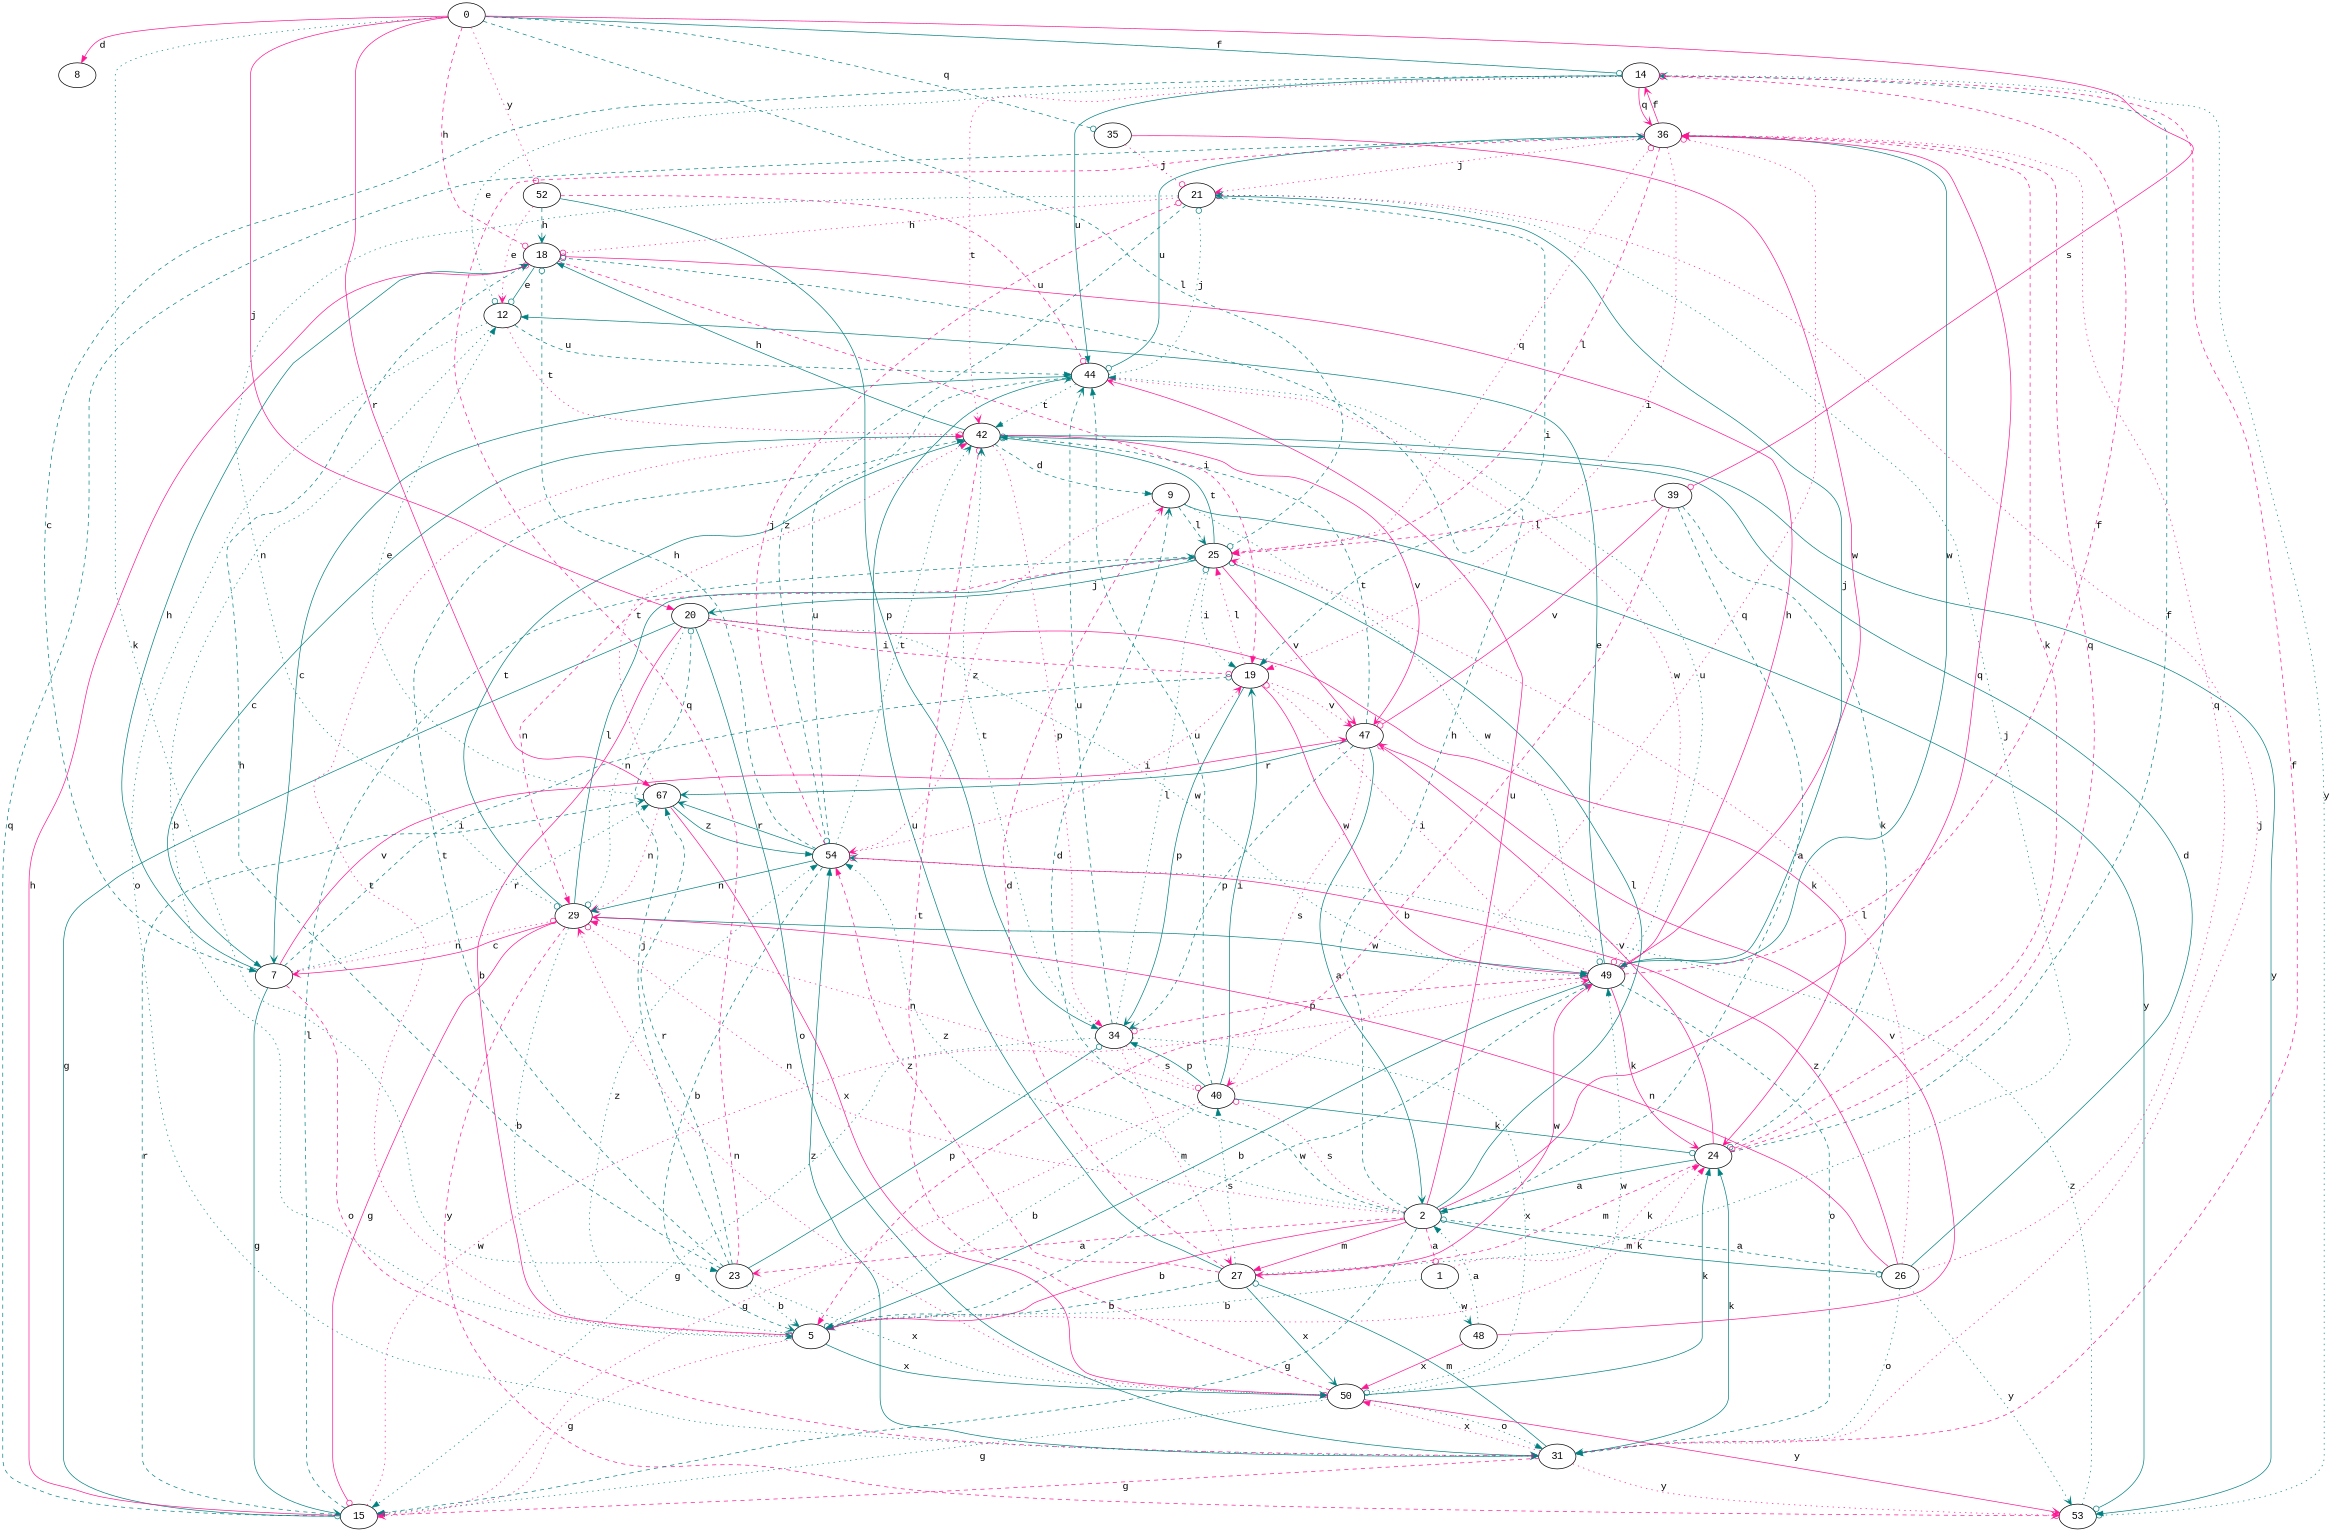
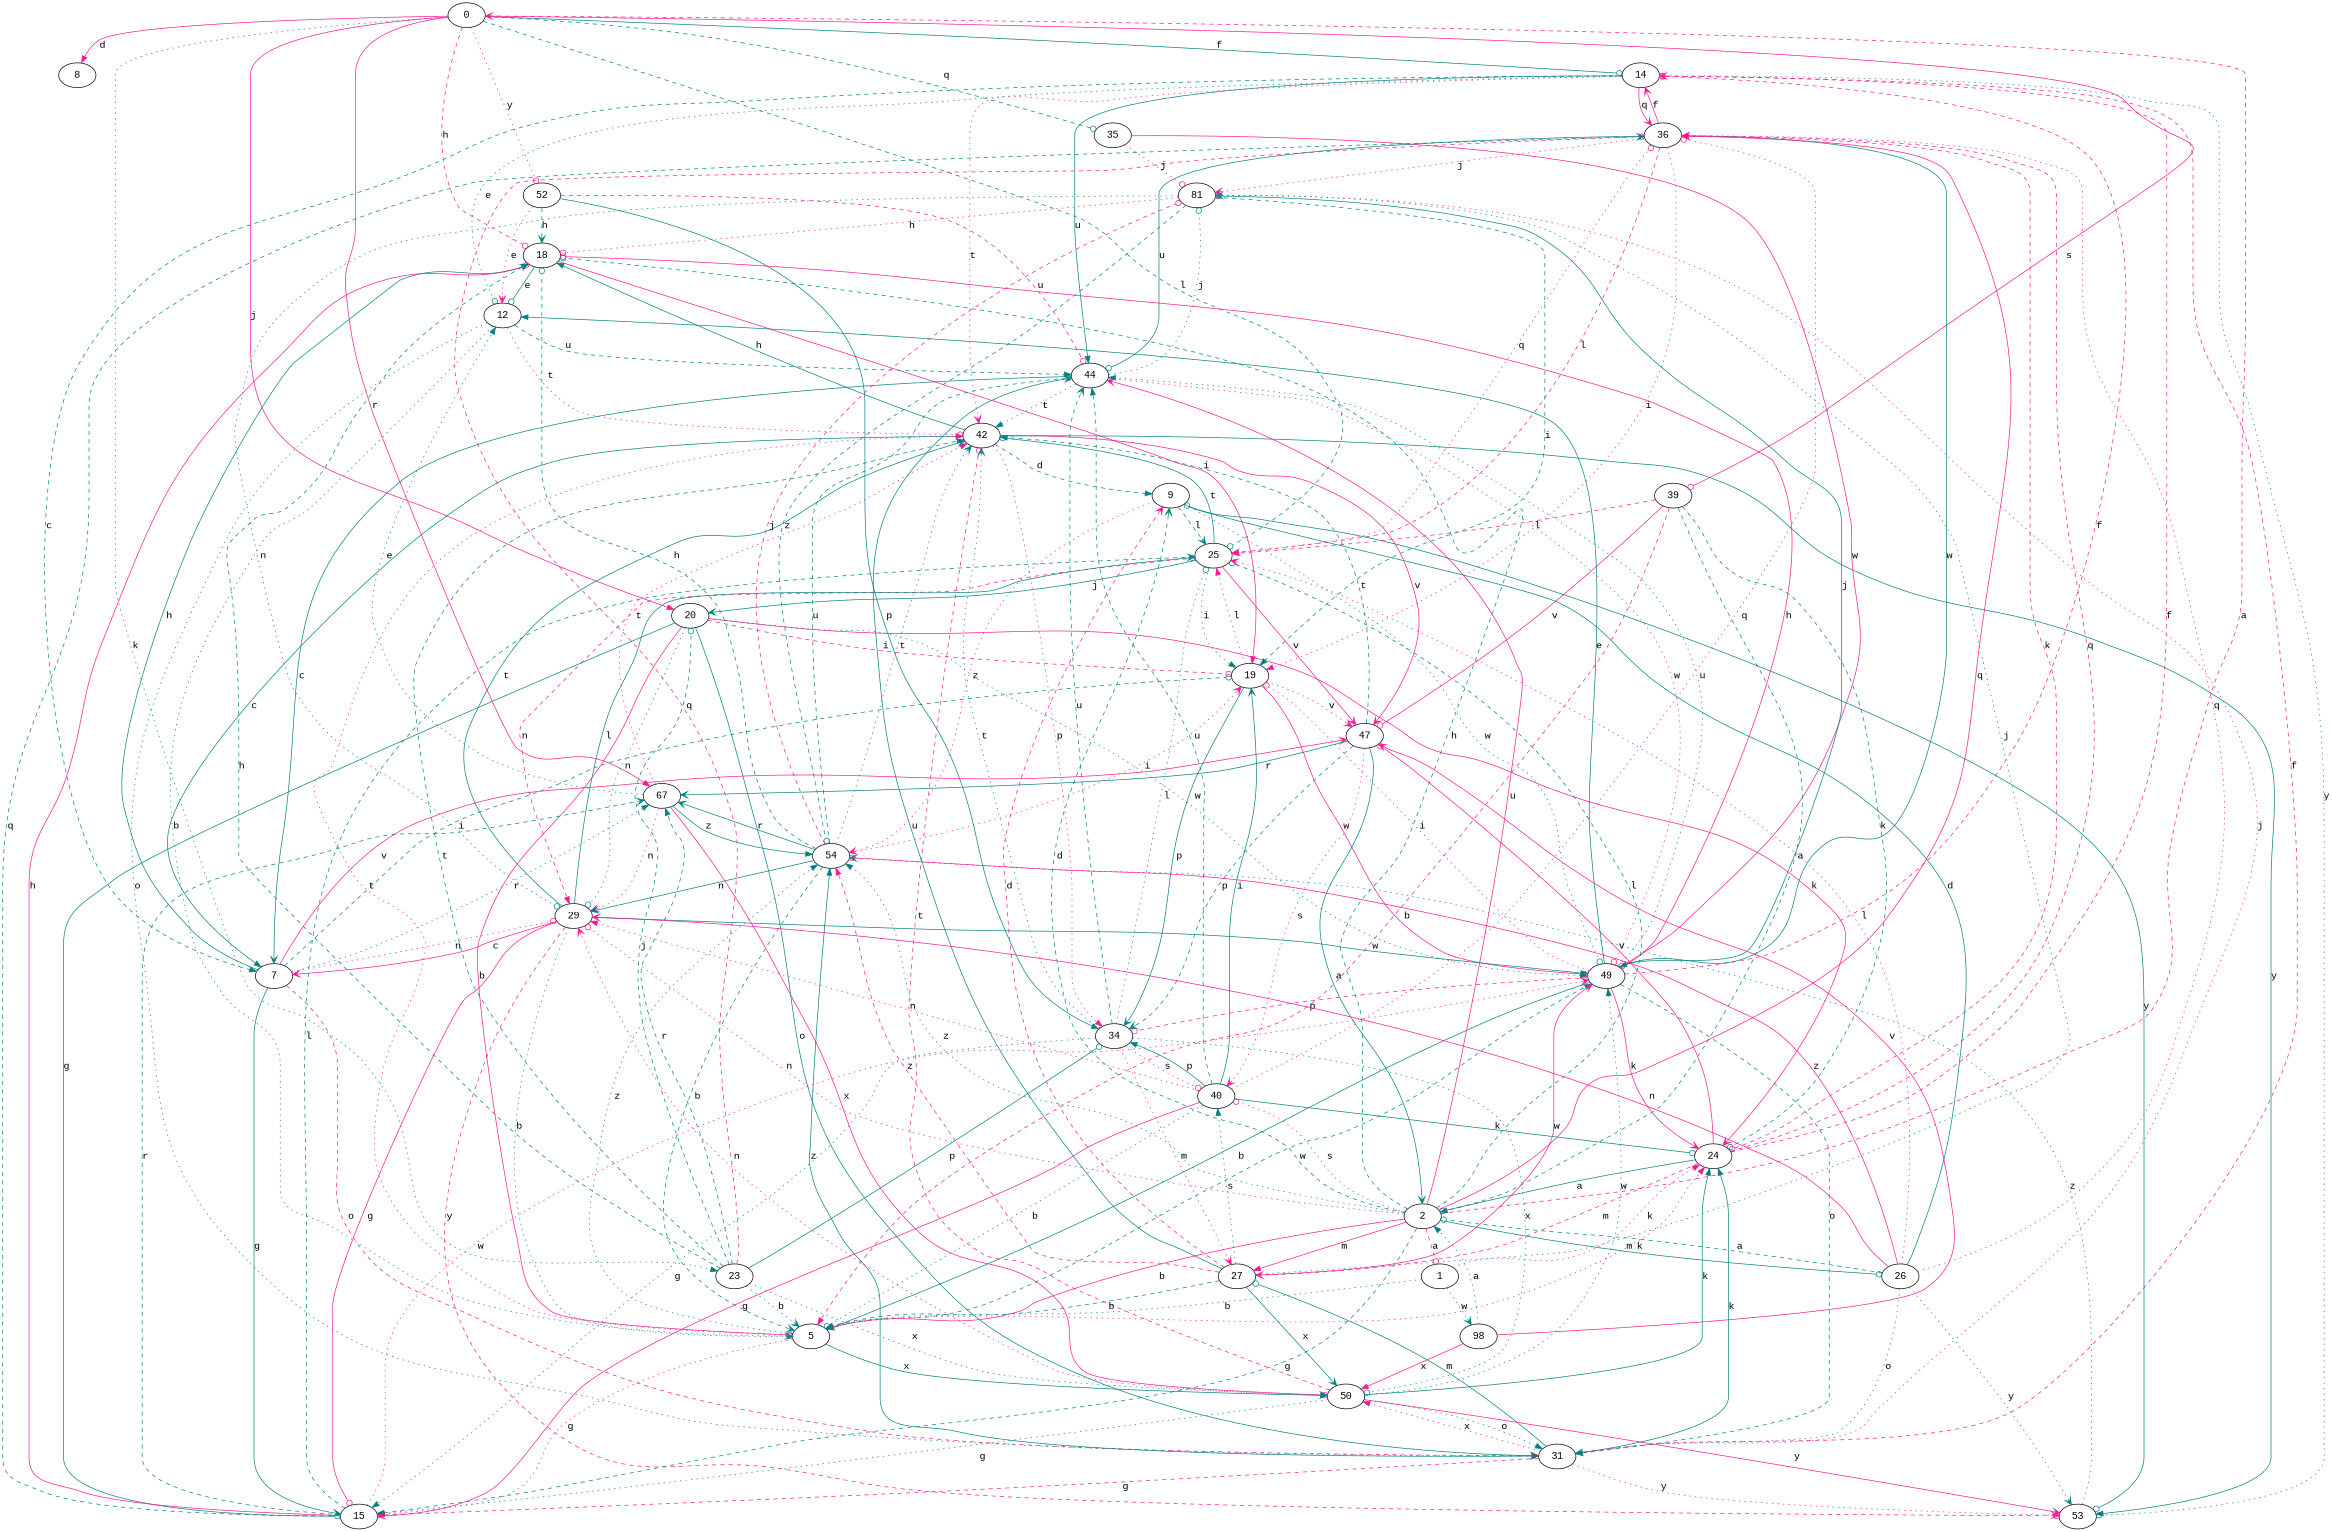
node "21": label "21" -> "81"
edge "18" -> "19": style dashed -> solid
edge "24" -> "14": color teal -> deeppink
edge "26" -> "42": now "26" -> "9"
edge "2" -> "25": style solid -> dashed
edge "2" -> "23": now "2" -> "0"
edge "40" -> "15": style dotted -> solid
node "48": label "48" -> "98"
